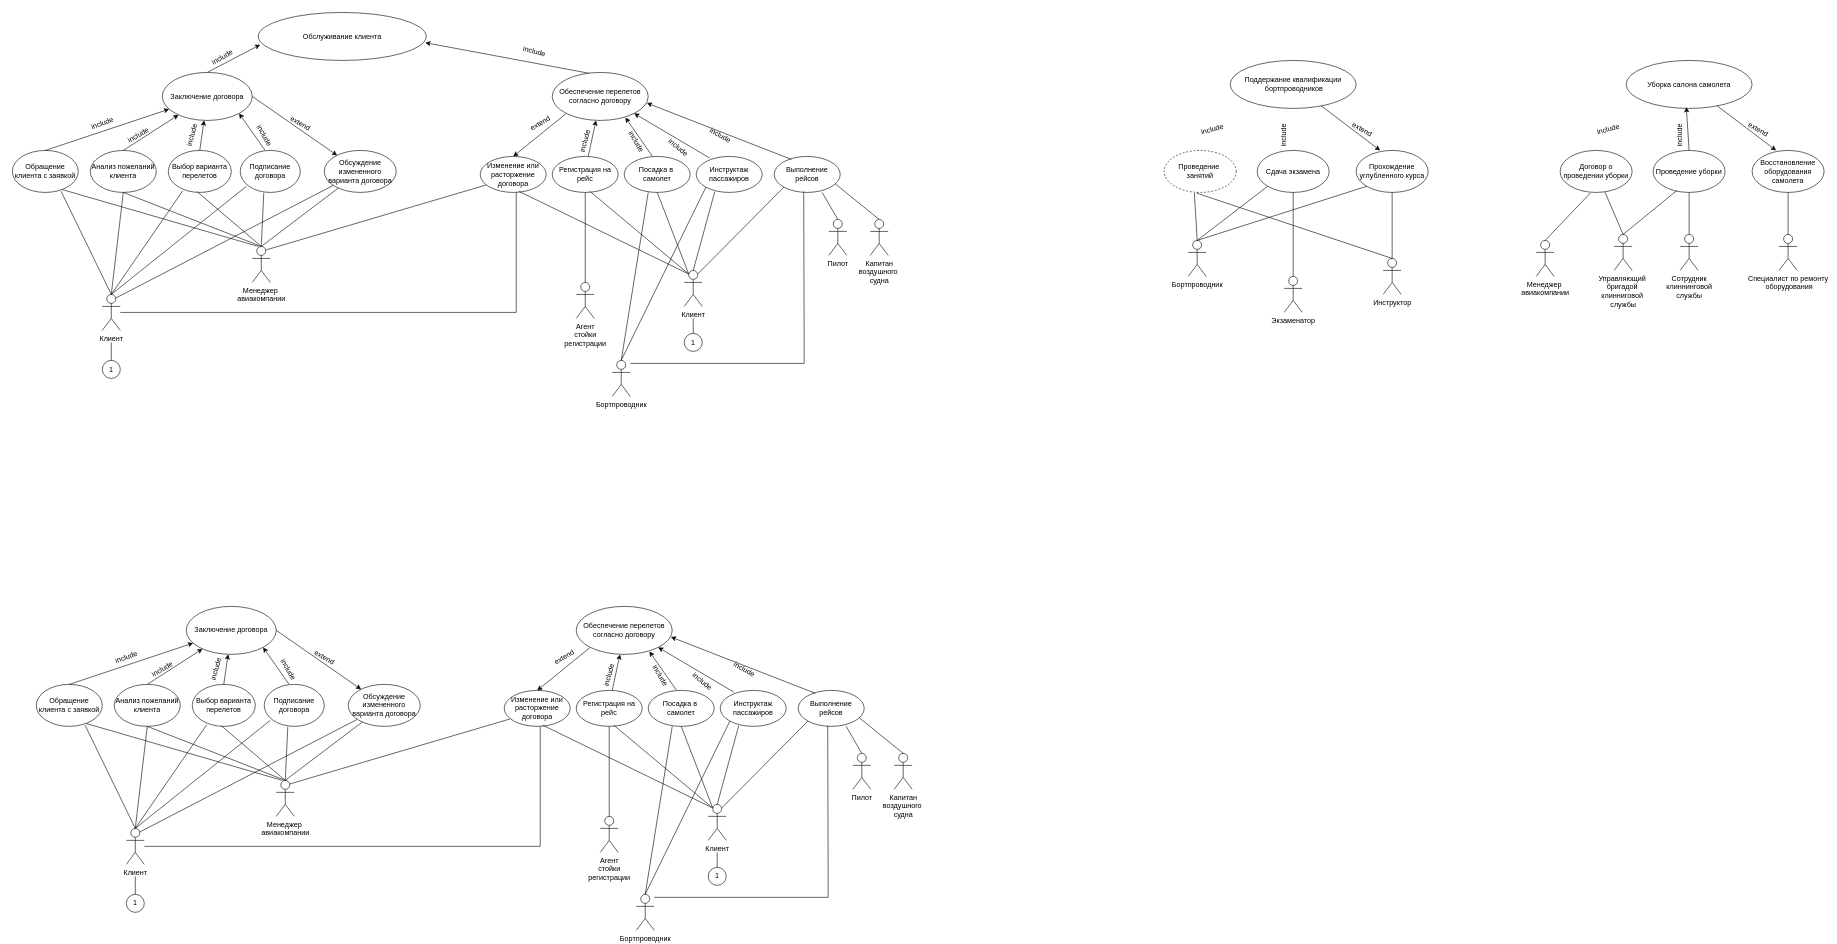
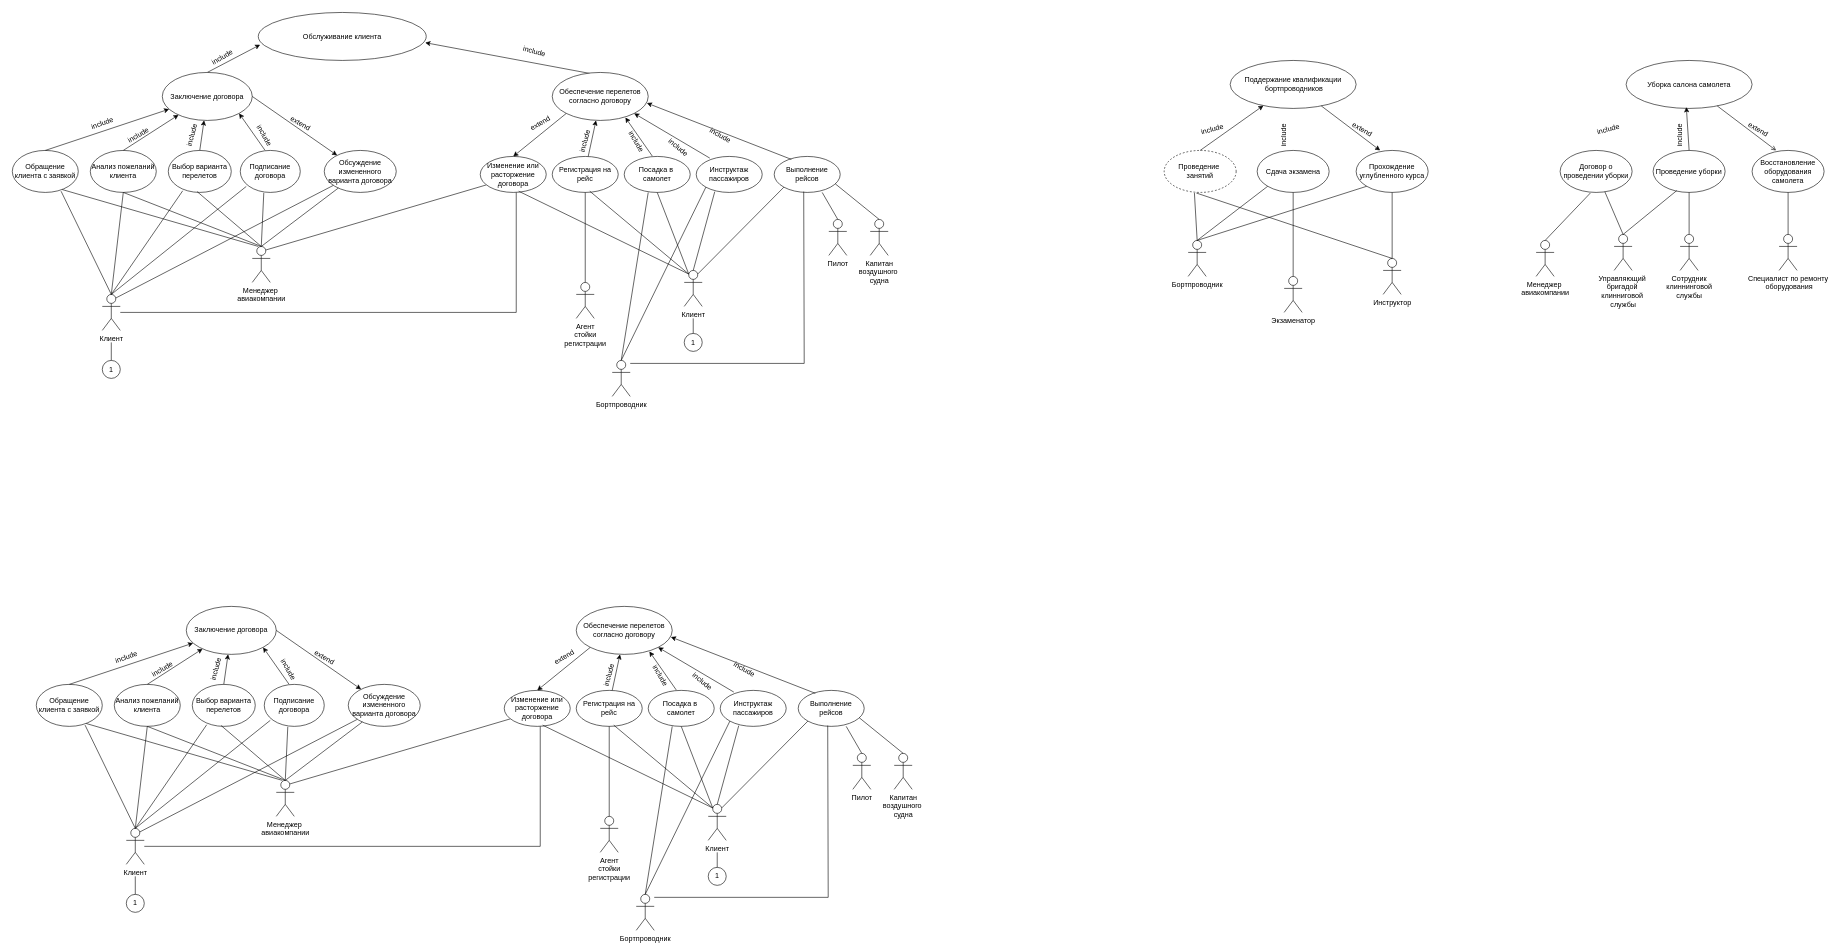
edge "Проведение занятий" -> "Поддержание квалификации бортпроводников": added
edge "Уборка салона самолета" -> "Восстановление оборудования самолета": arrowhead classic -> open
